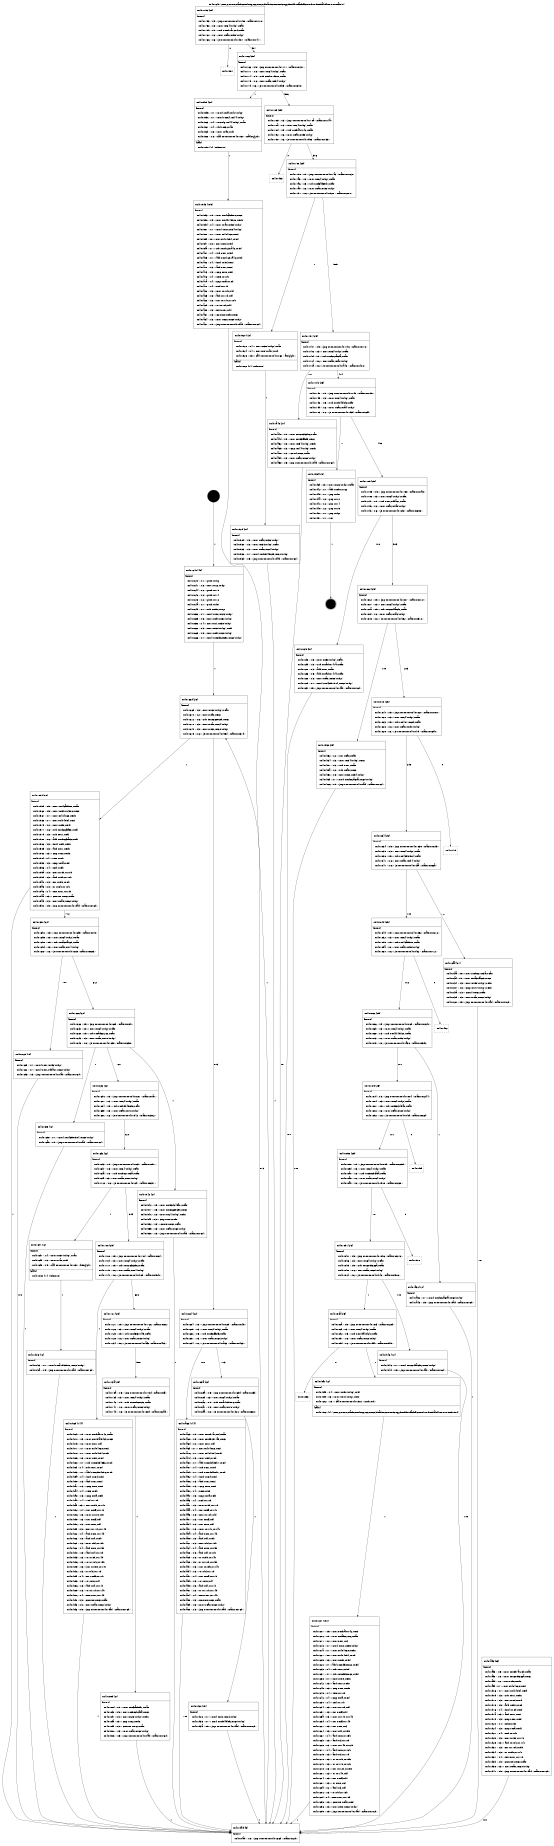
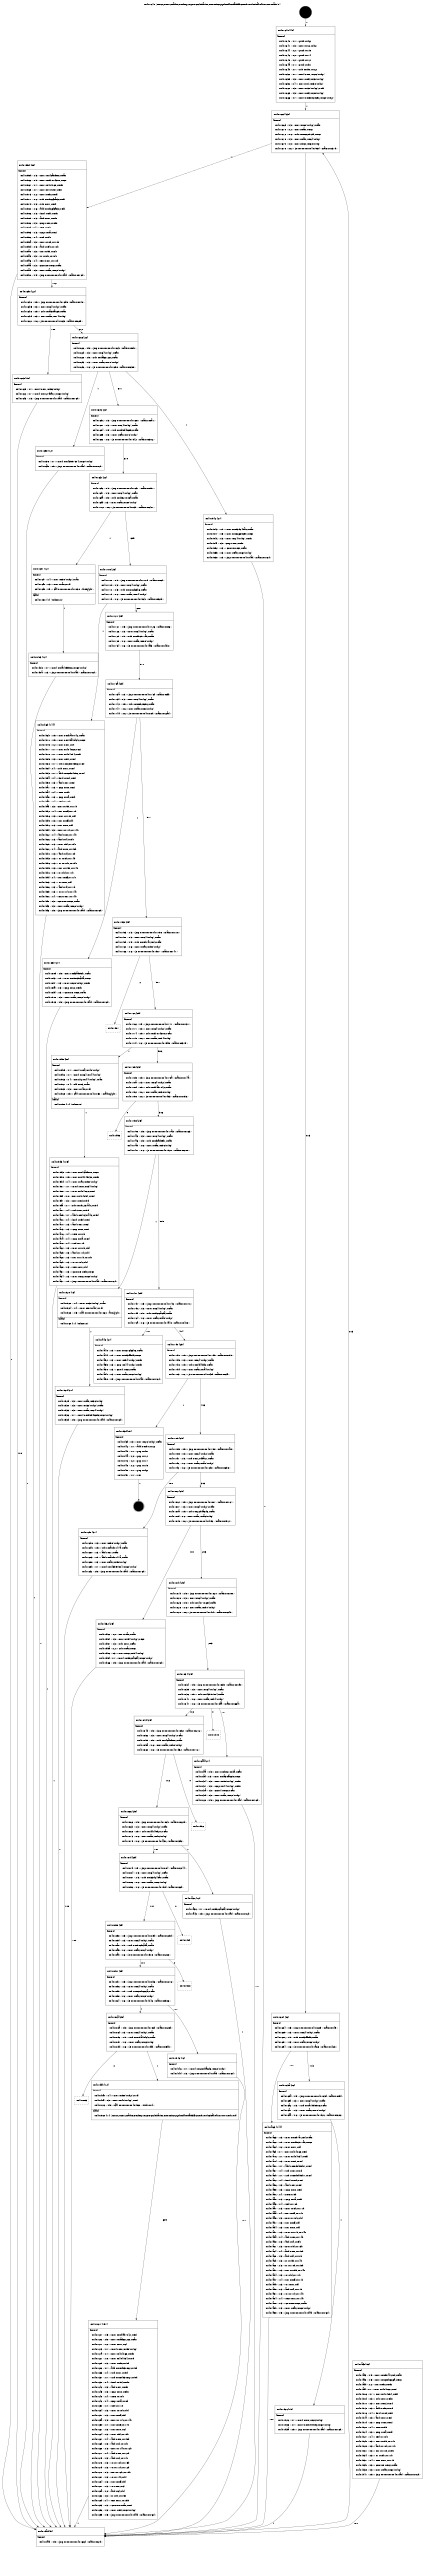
edge "0x40181b [25]" -> "0x401d1b": now "0x401834 [25]" -> "0x401d1b"
edge "0x40173a [25]" -> "0x401753 [25]": added, label "507"
edge "0x401a48 [27]" -> "0x401dad [5]": removed, label "101"
edge "0x401bfb [12]" -> "0x401c07 [151]": label " 1" -> " 609"
